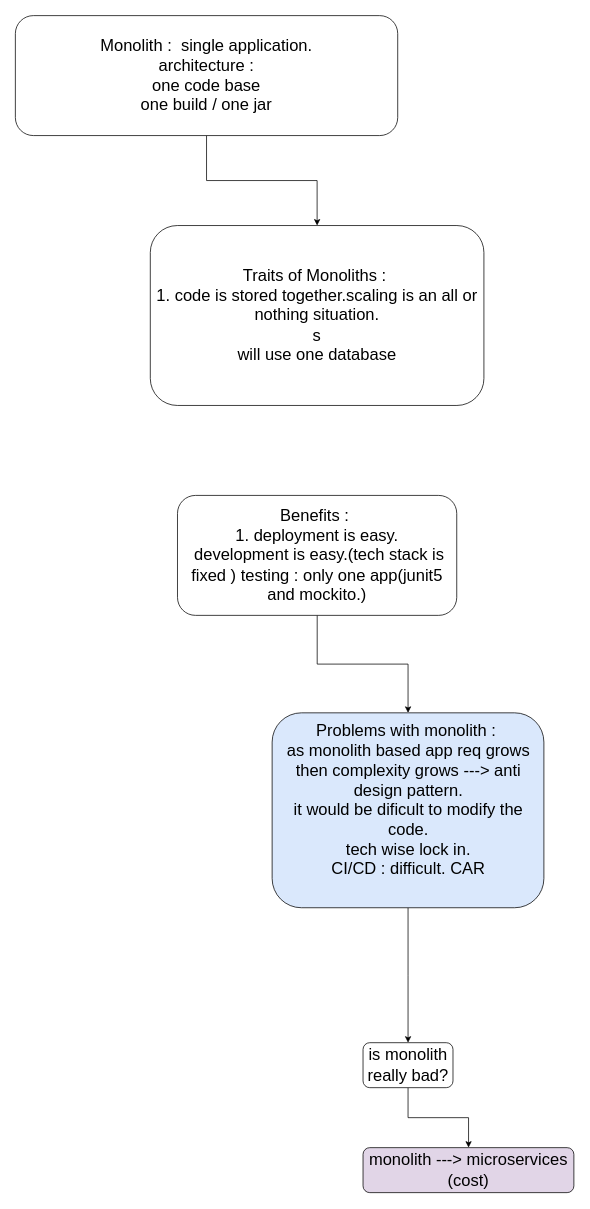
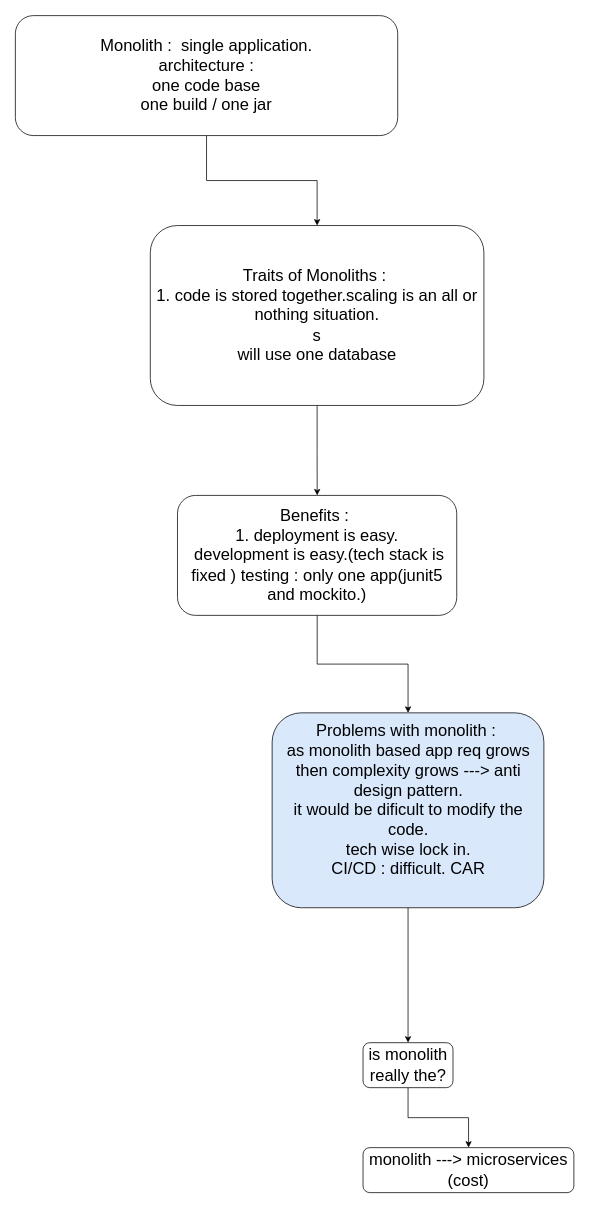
edge "Traits of Monoliths : 1. code is stored together.scaling is an all or nothing situation. s will use one database" -> "Benefits : 1. deployment is easy. development is easy.(tech stack is fixed ) testing : only one app(junit5 and mockito.)": added
node "is monolith really bad?": label "is monolith really bad?" -> "is monolith really the?"
node "monolith ---> microservices (cost)": fillcolor #e1d5e7 -> #ffffff
